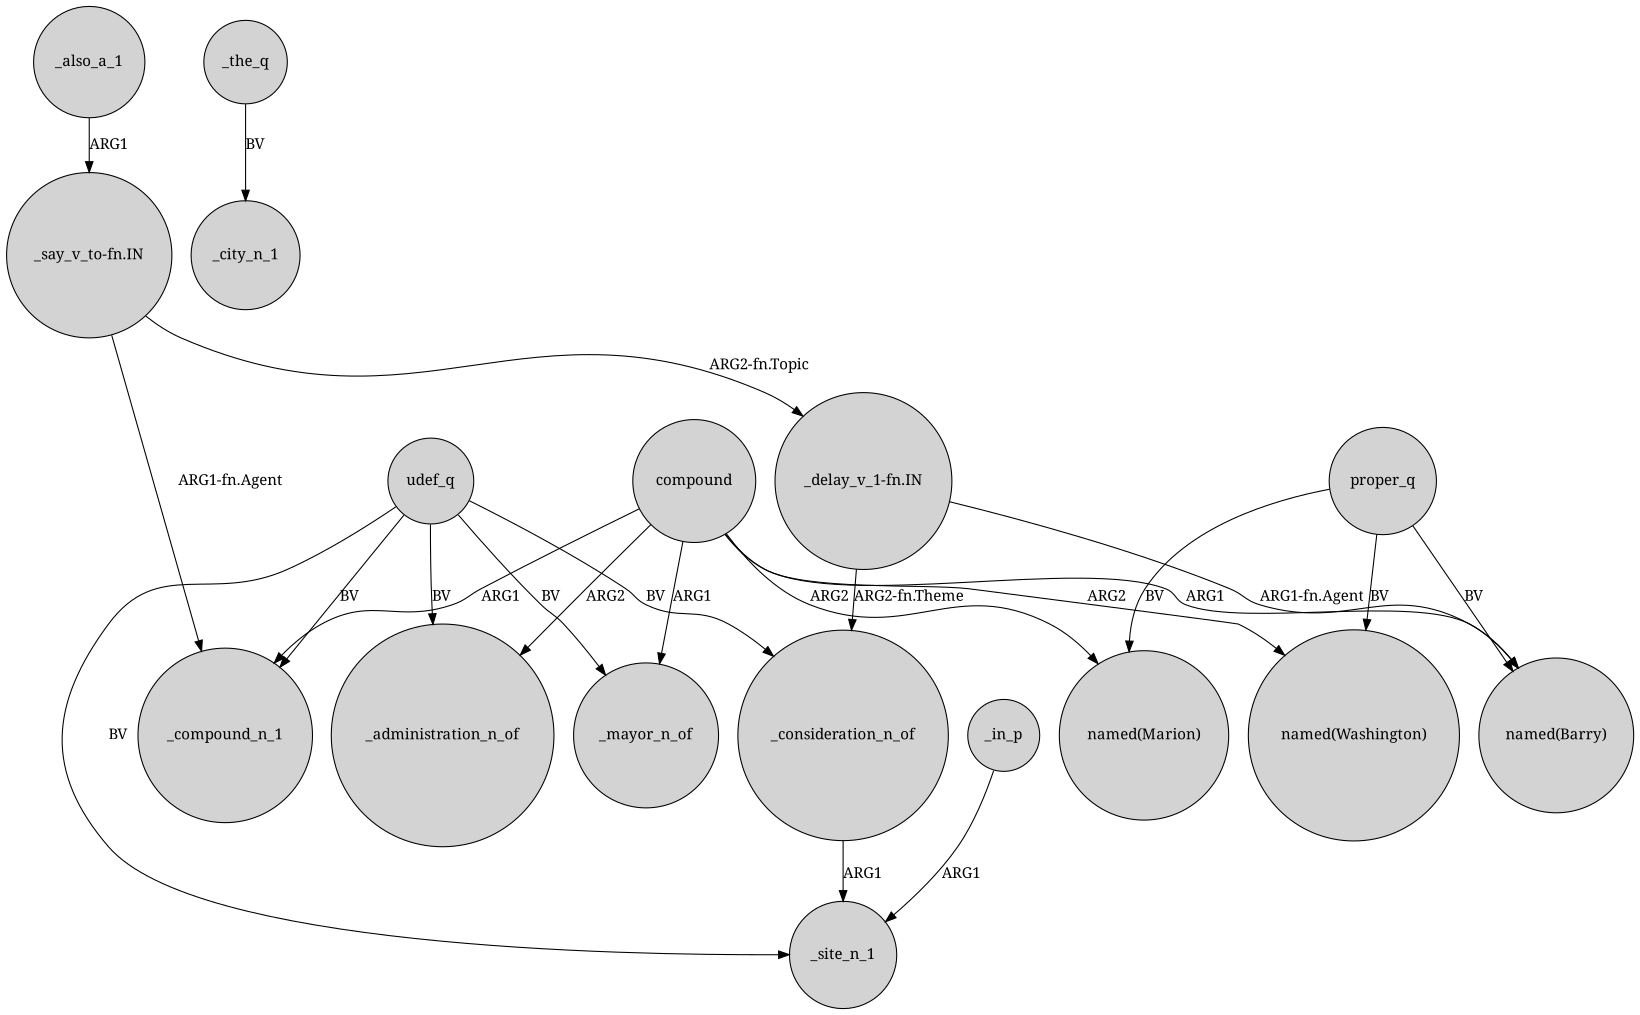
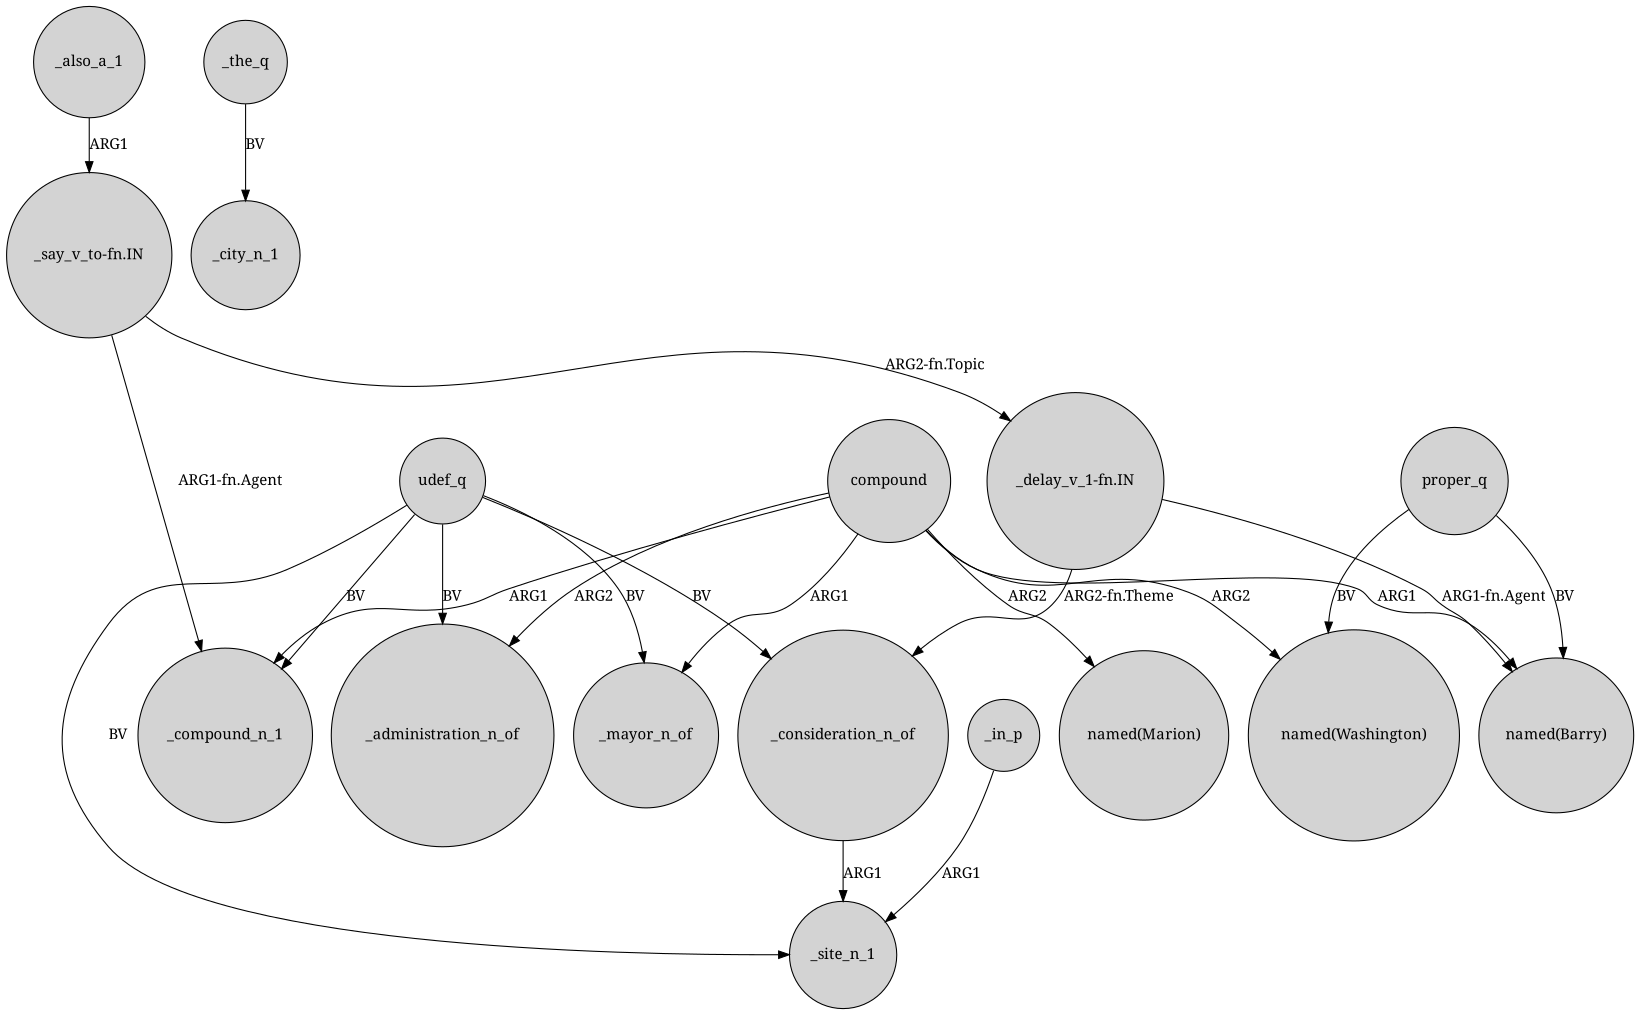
edge "proper_q" -> "named(Marion)": removed, label "BV"
